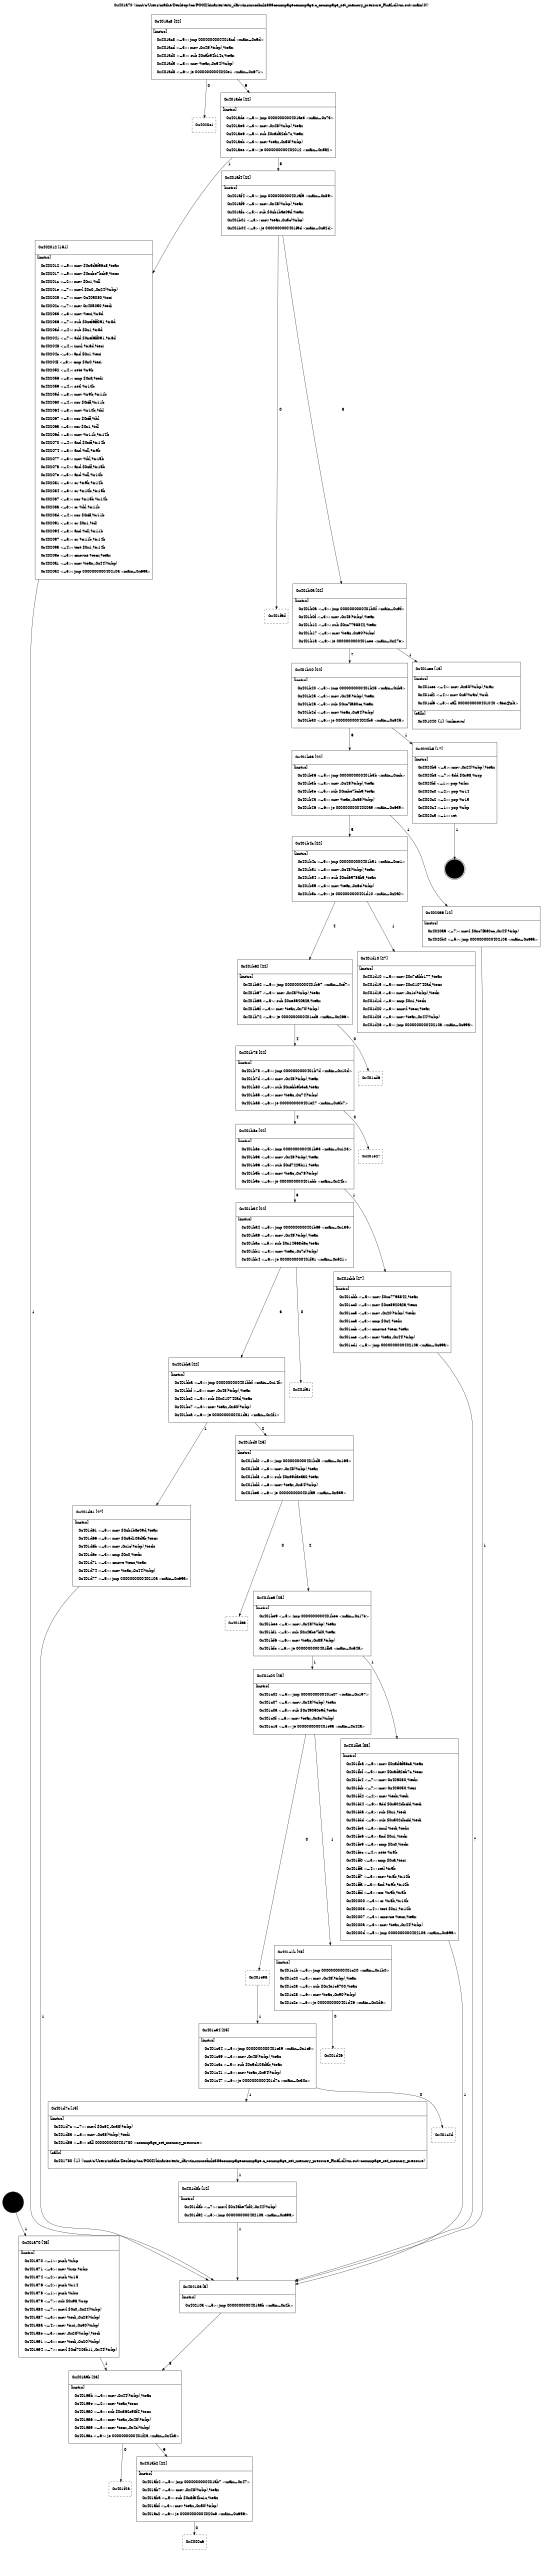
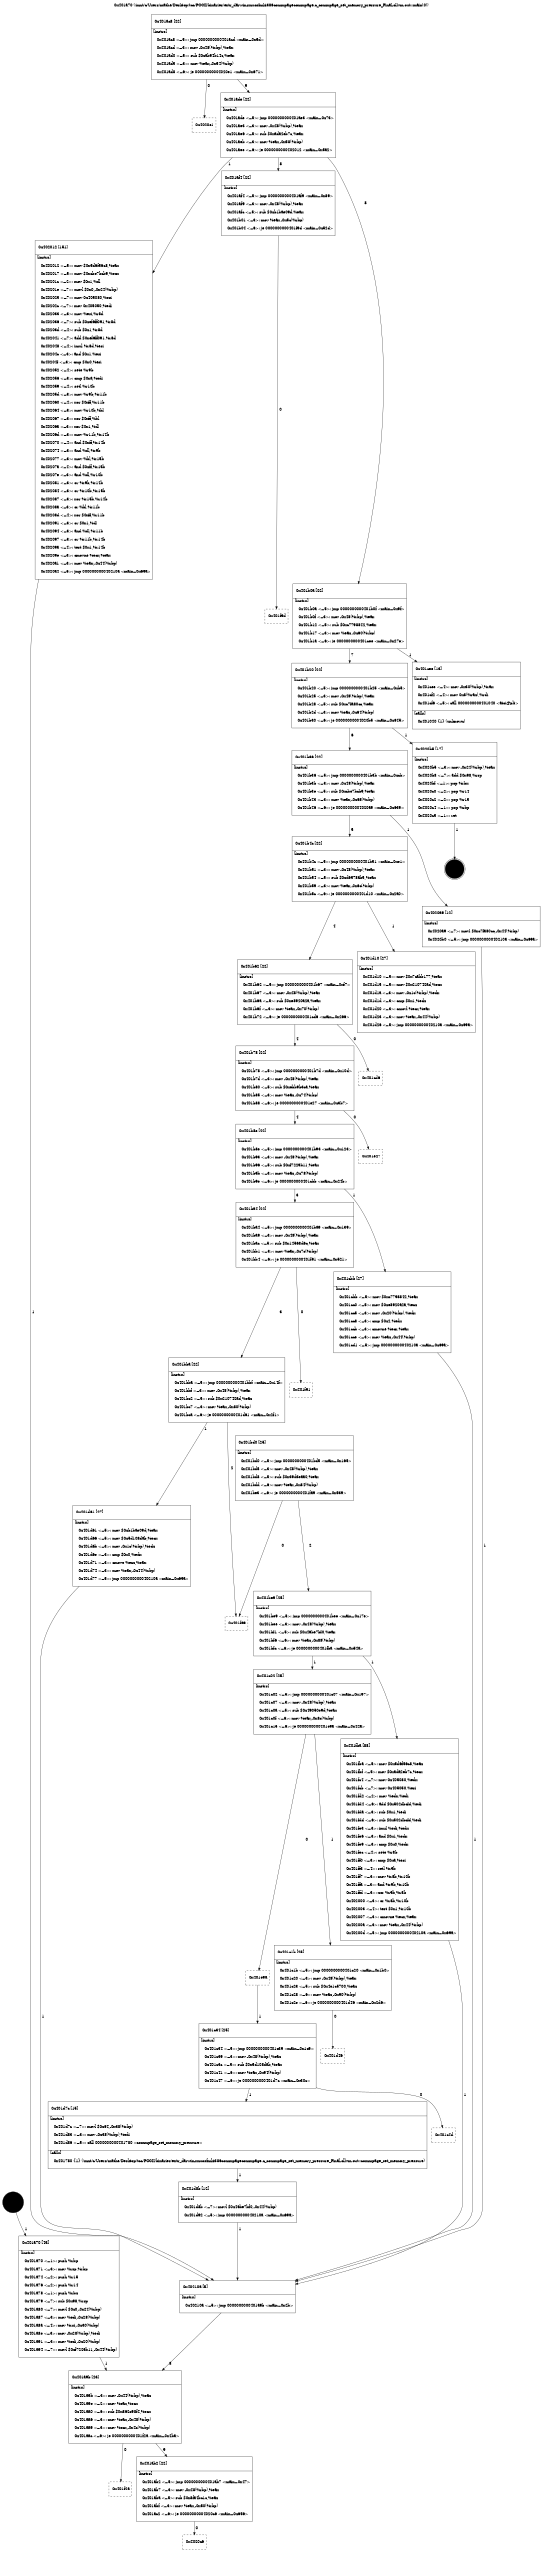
edge "0x401af4 [22]" -> "0x401b0a [22]": now "0x401ade [22]" -> "0x401b0a [22]"
edge "0x401bba [22]" -> "0x401bd0 [25]": now "0x401bba [22]" -> "0x401fa9"
edge "0x401cbb [27]" -> "0x40210a [5]": label " 7" -> " 1"
